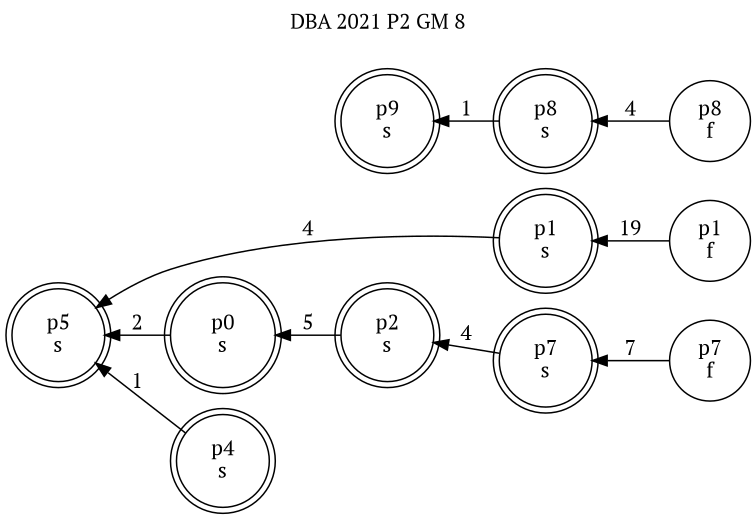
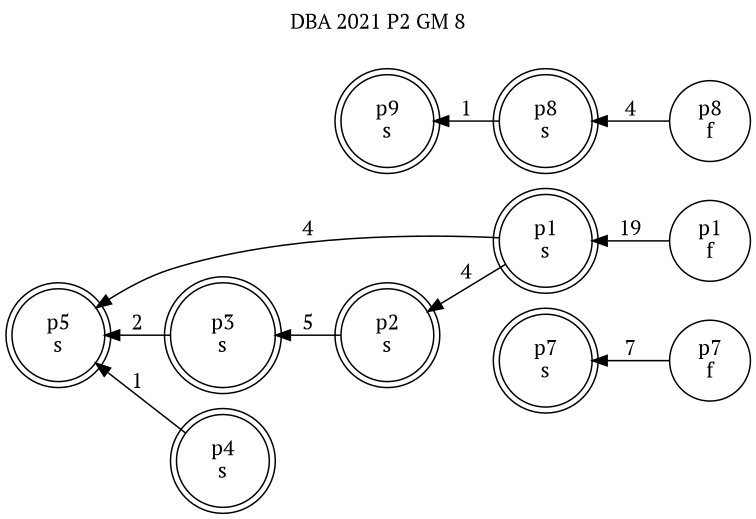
node "p0 s": label "p0 s" -> "p3 s"
edge "p7 s" -> "p2 s": now "p1 s" -> "p2 s"
